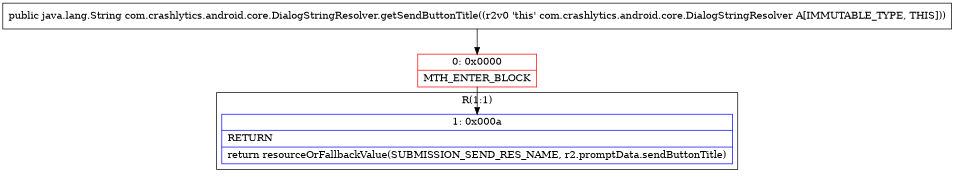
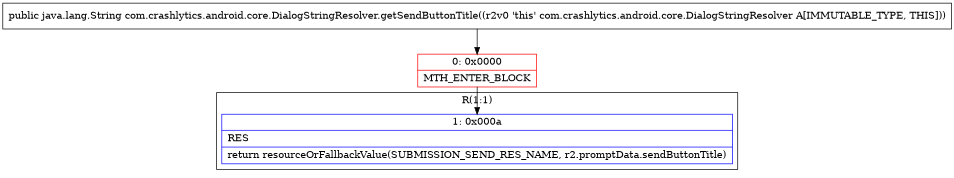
node "1: 0x000a": text "RETURN" -> "RES"
